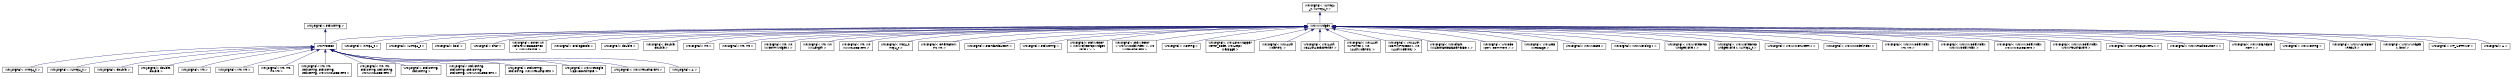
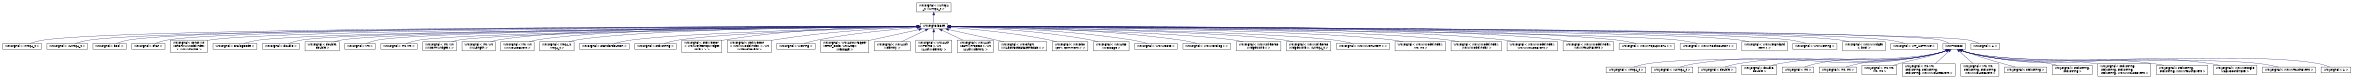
node "Wt::WWidget": label "Wt::WWidget" -> "Wt::SignalBase"
edge "Wt::Process" -> "Wt::JSignal< std::string >": reversed
node "Wt::Signal< const Wt ::Chart::WDataSeries *, Wt::WPointF >": label "Wt::Signal< const Wt ::Chart::WDataSeries *, Wt::WPointF >" -> "Wt::Signal< const Wt ::Chart::WModelIndex *, Wt::WPointF >"
node "Wt::Signal< Orientation, int, int >": removed
node "Wt::Signal< Wt::Auth ::OAuthAccessToken >": removed
node "Wt::Signal< Wt::WModelIndex >": removed
node "Wt::Signal< Wt::WValidator ::Result >": removed
